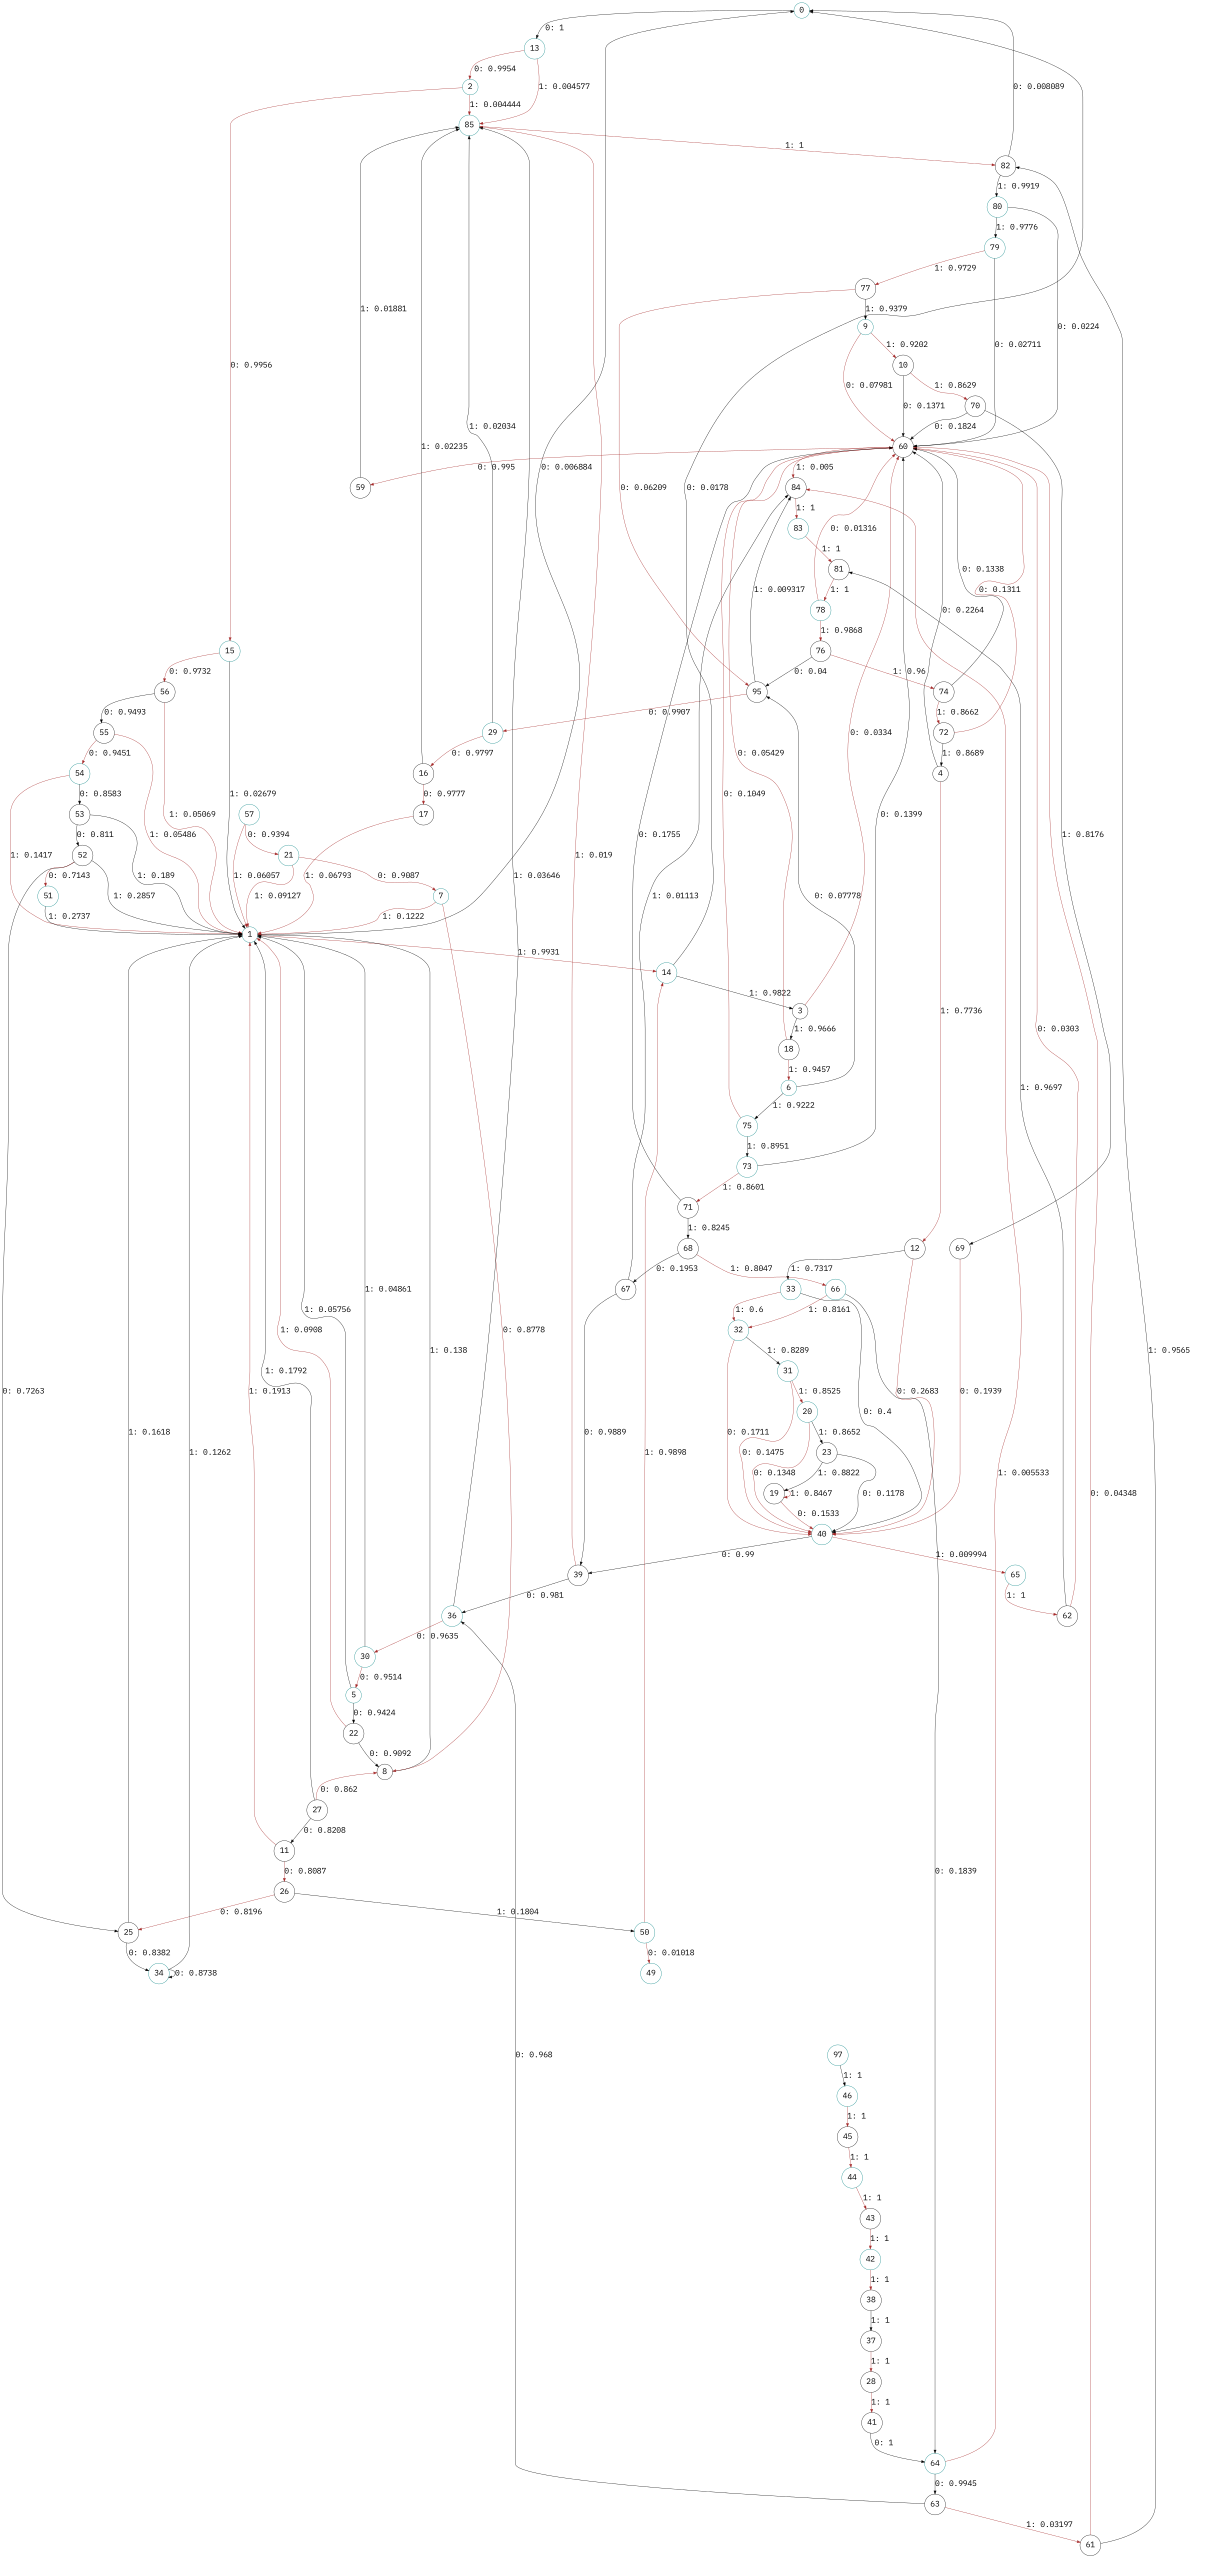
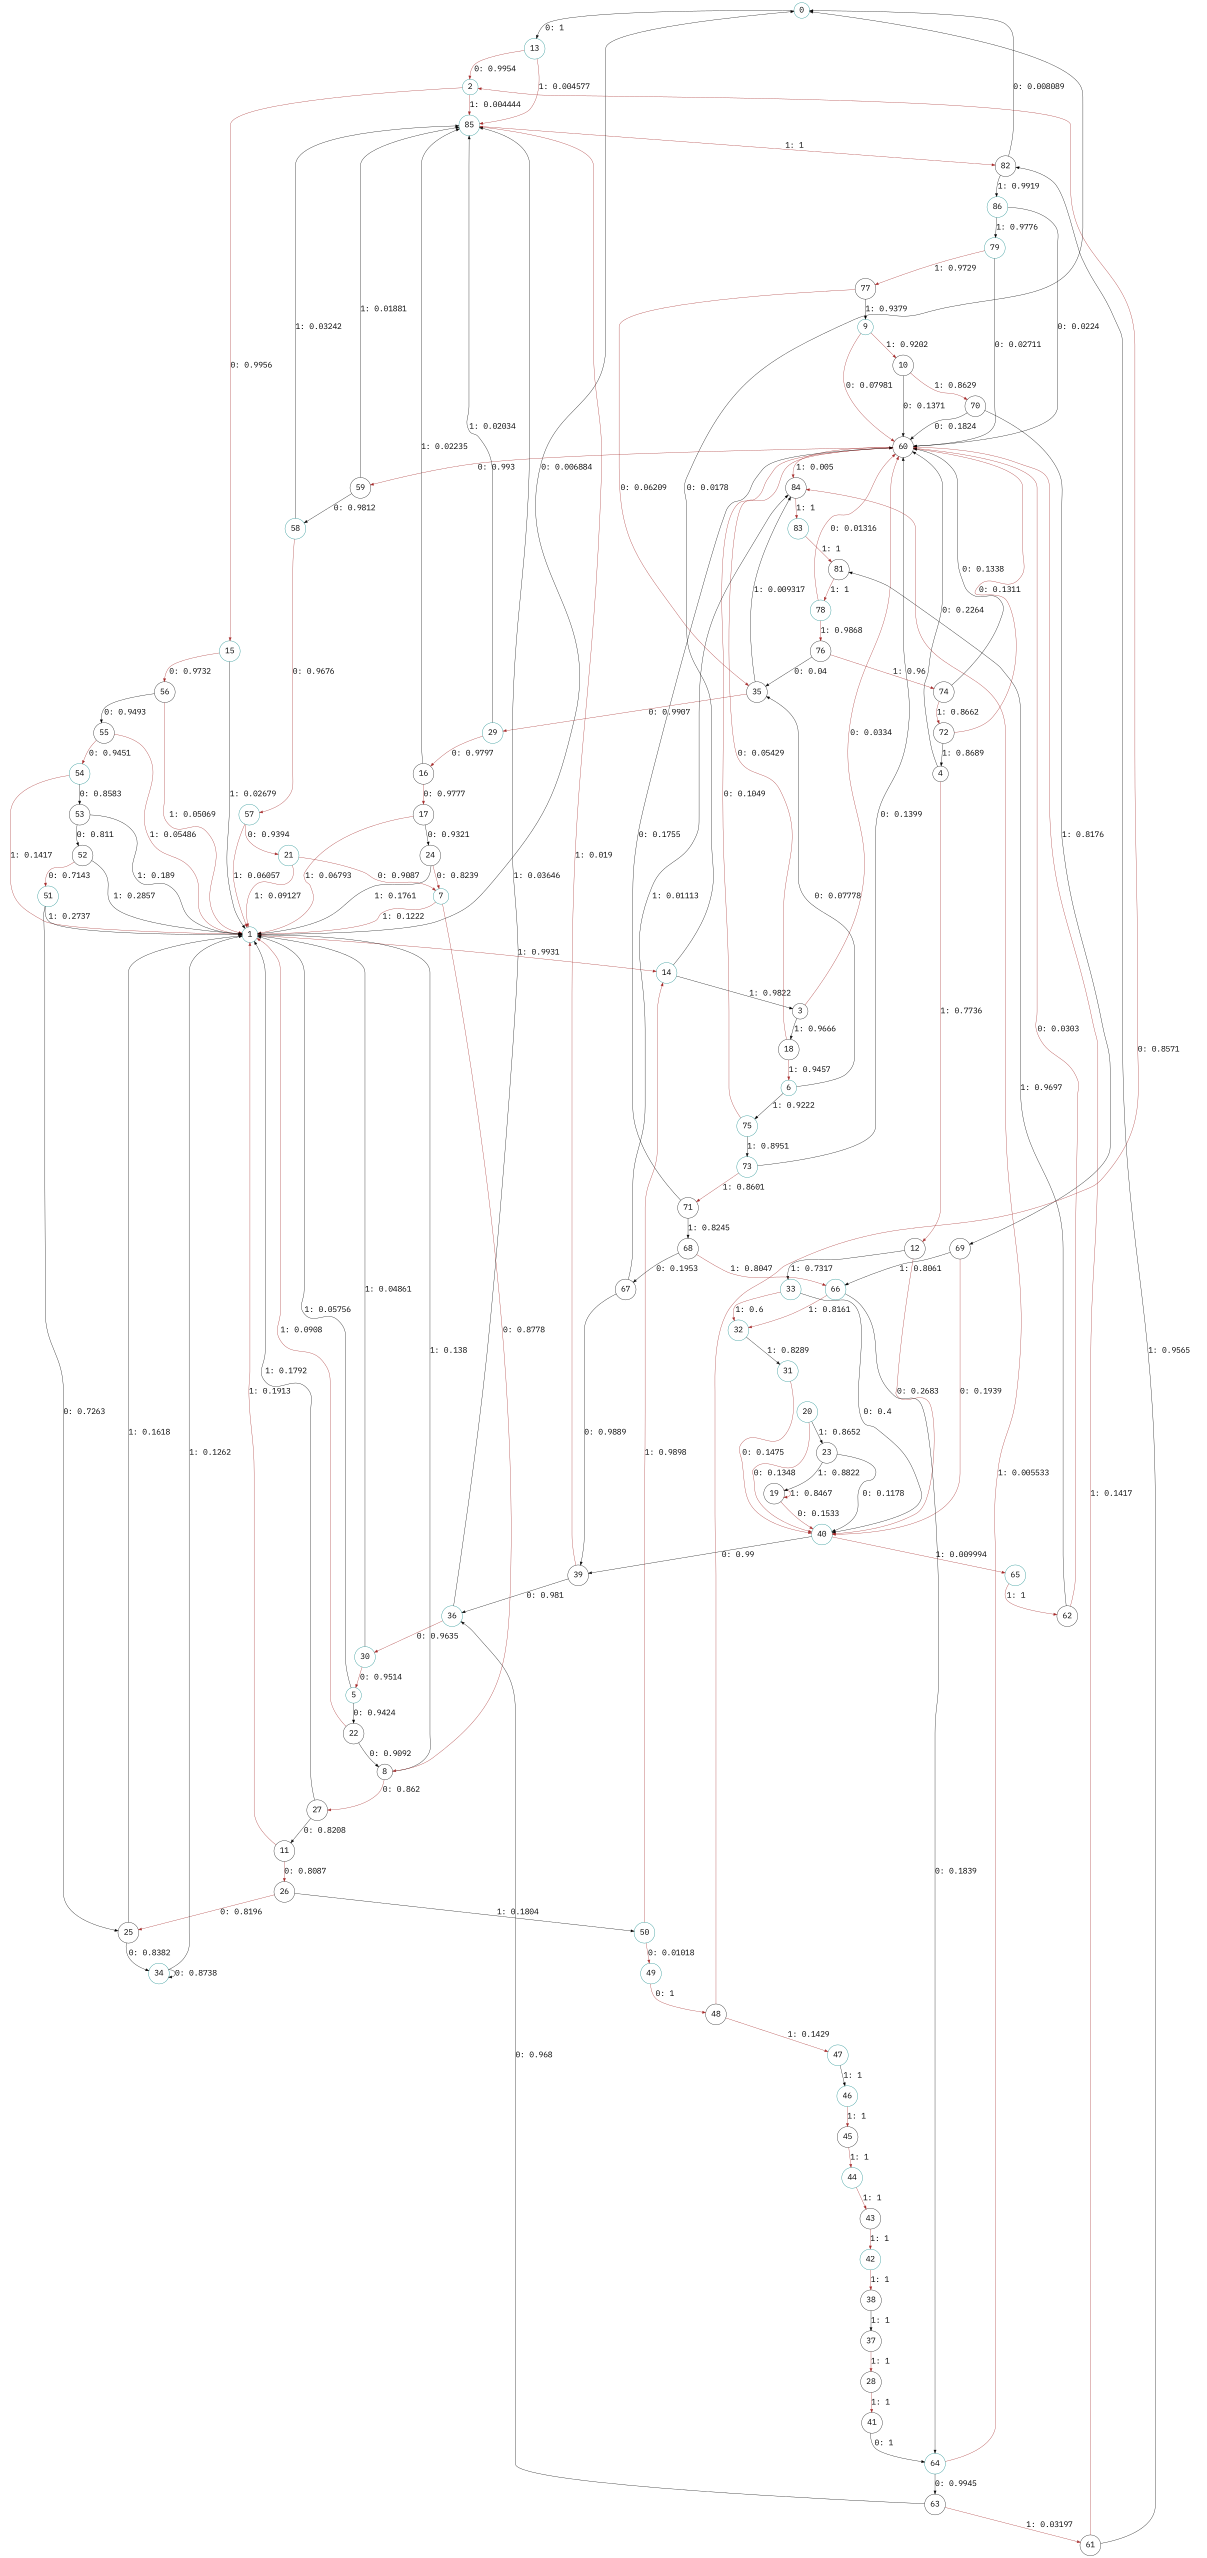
node "80": label "80" -> "86"
edge "60" -> "59": label "0: 0.995    " -> "0: 0.993    "
node "58": added
node "95": label "95" -> "35"
node "24": added
edge "69" -> "66": added, label "1: 0.8061"
edge "31" -> "20": removed, label "1: 0.8525"
edge "52" -> "25": now "51" -> "25"
edge "32" -> "40": removed, label "0: 0.1711"
edge "61" -> "60": label "0: 0.04348  " -> "1: 0.1417   "
edge "27" -> "8": reversed
node "48": added
node "97": label "97" -> "47"
